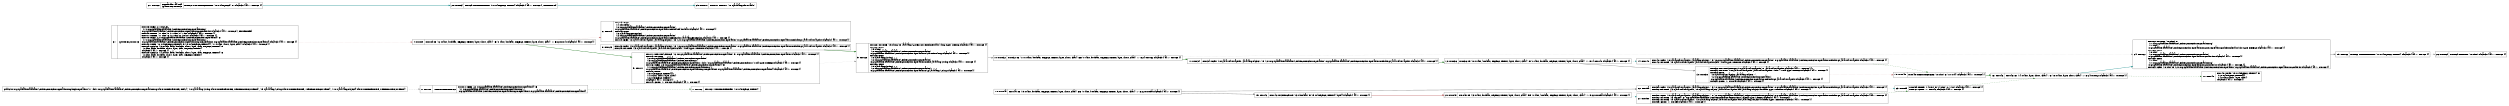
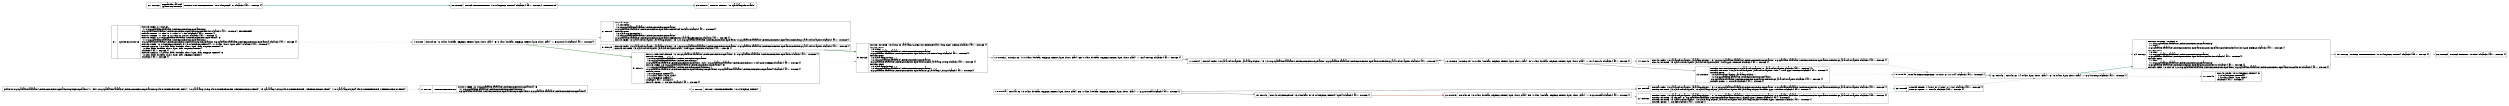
node "6: 0x001b": text "(r3 I:java.lang.Exception)" -> "(r3 I:java.org.Exception)"
edge "11: 0x0034" -> "12: 0x0036": reversed
